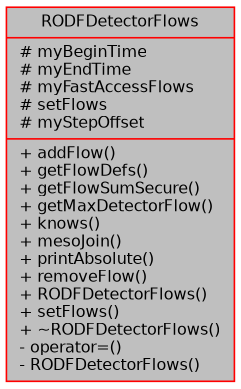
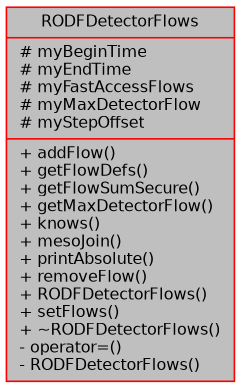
node "RODFDetectorFlows": text "# setFlows" -> "# myMaxDetectorFlow"
